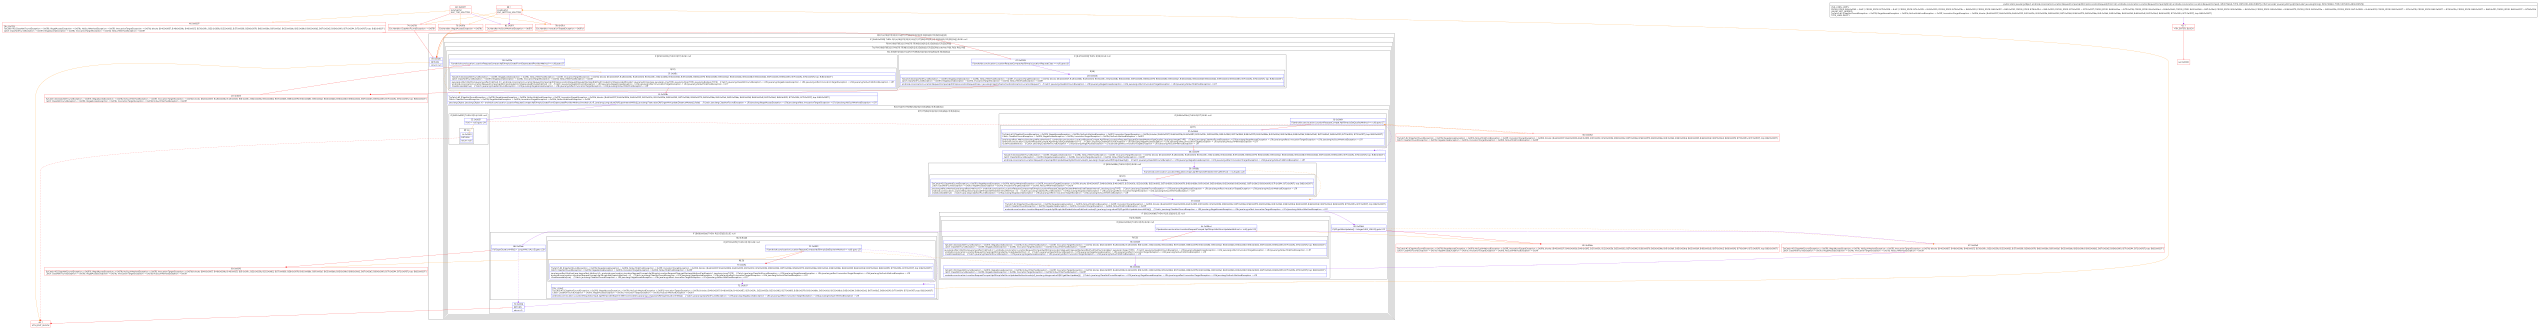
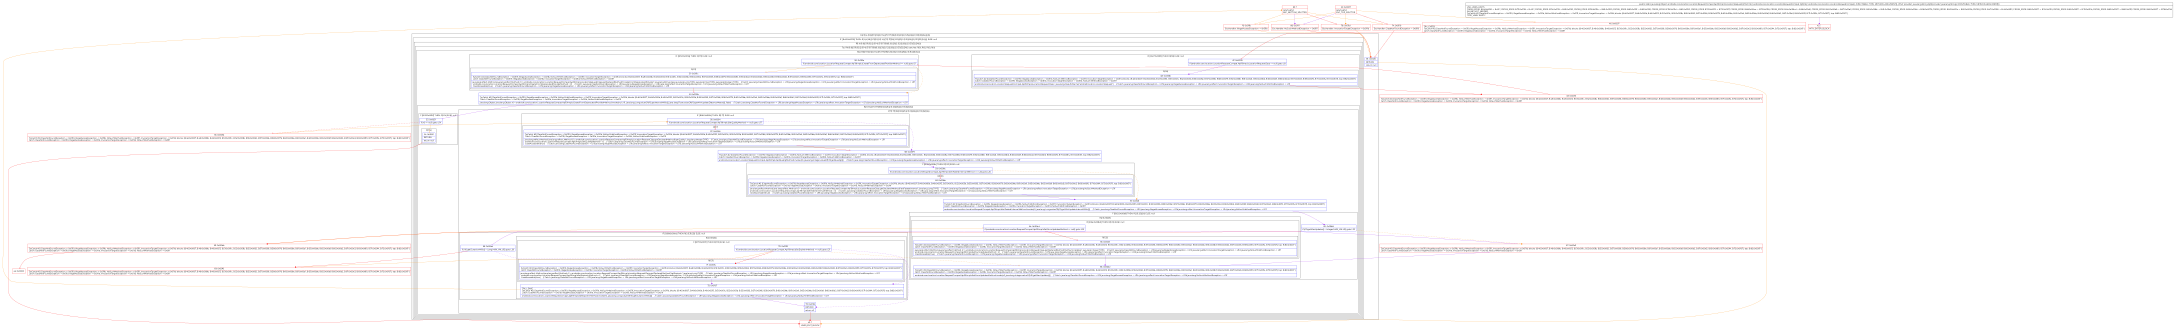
edge "42: ?" -> "44: 0x0000": now "63: 0x00bb" -> "44: 0x0000"
edge "54: 0x0061" -> "43: ?": style dashed -> solid
node "43: ?": text "MTH_EXIT_BLOCK" -> "LINES_EXIT_BLOCK"
